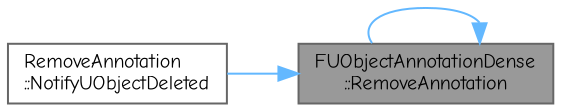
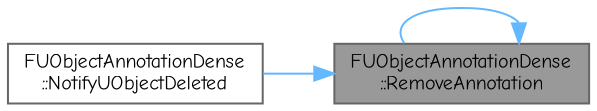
node "RemoveAnnotation ::NotifyUObjectDeleted": label "RemoveAnnotation ::NotifyUObjectDeleted" -> "FUObjectAnnotationDense ::NotifyUObjectDeleted"
